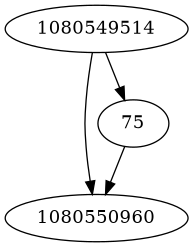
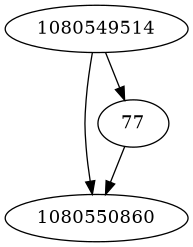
node "75": label "75" -> "77"
node "1080550960": label "1080550960" -> "1080550860"
